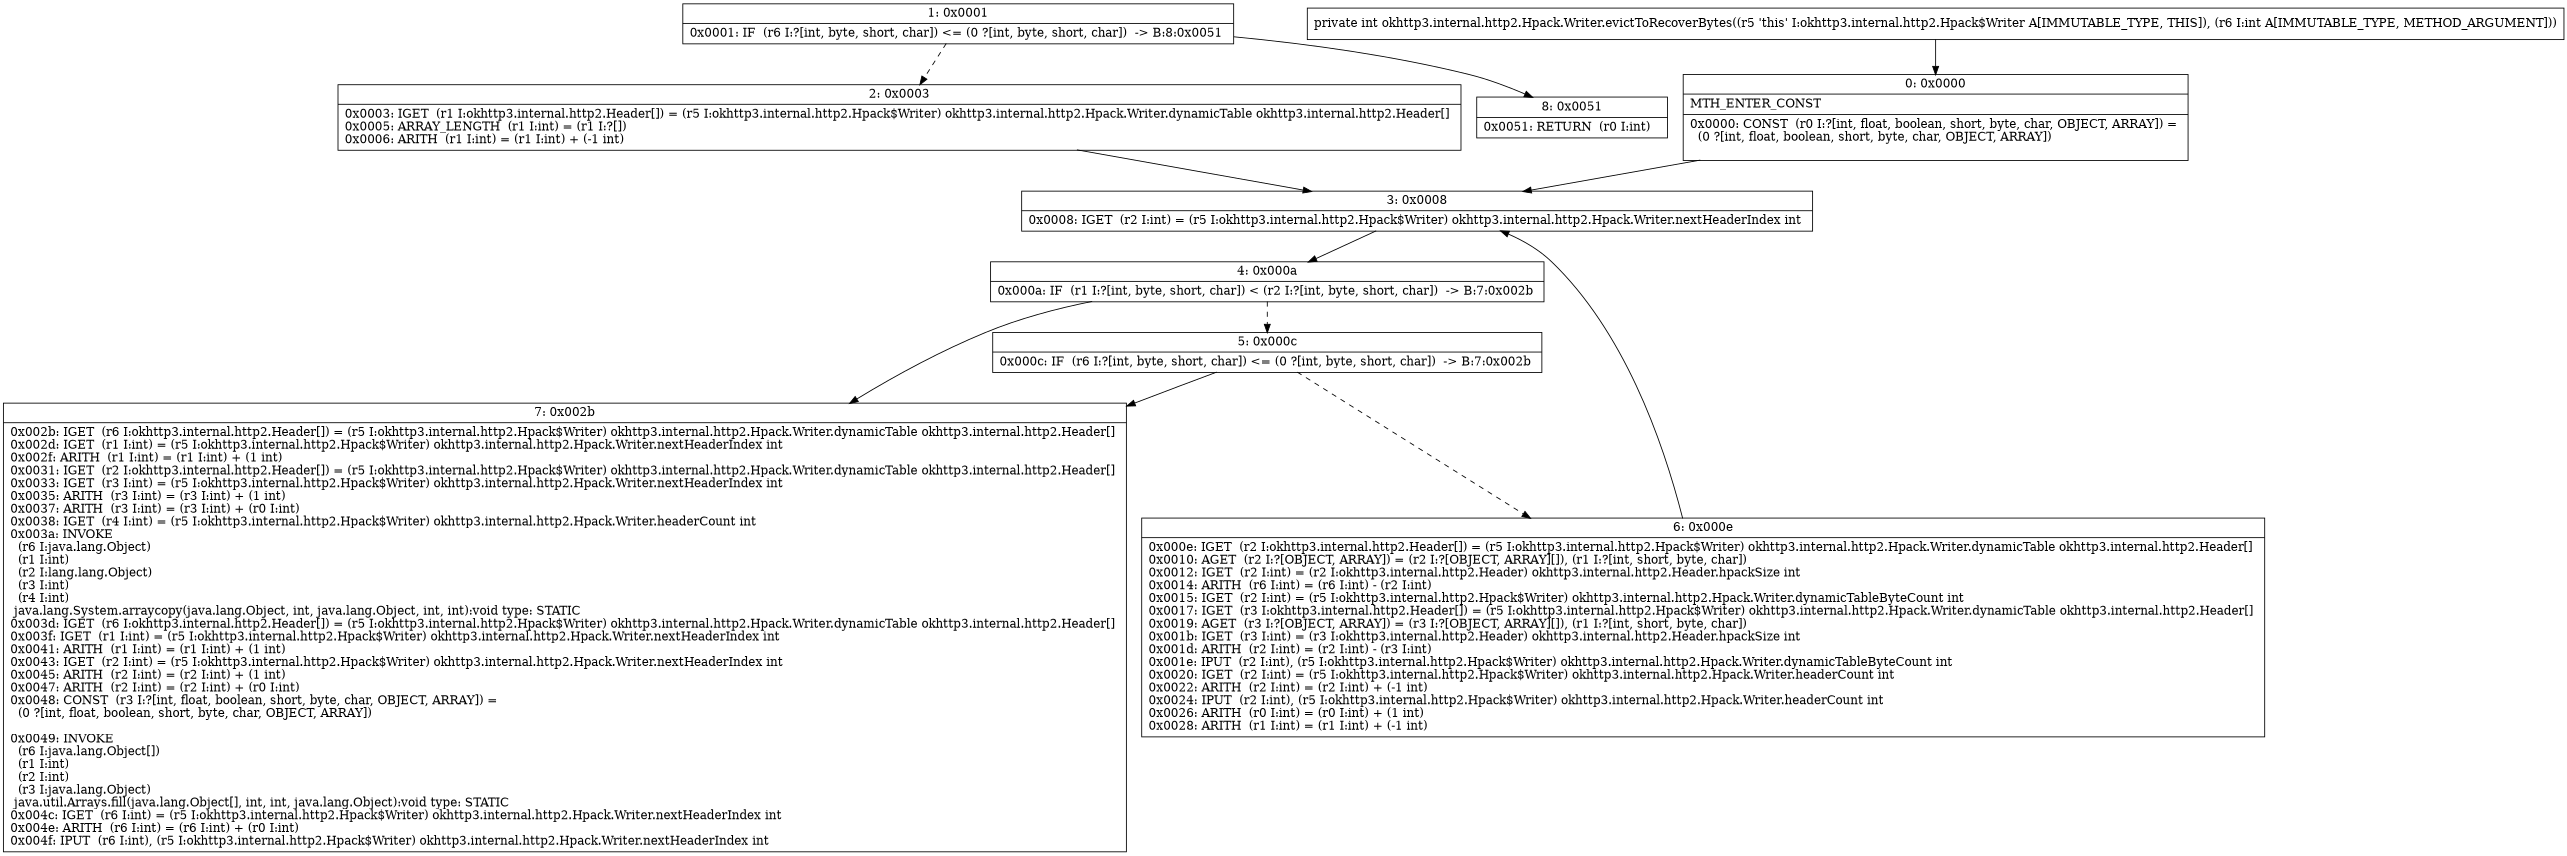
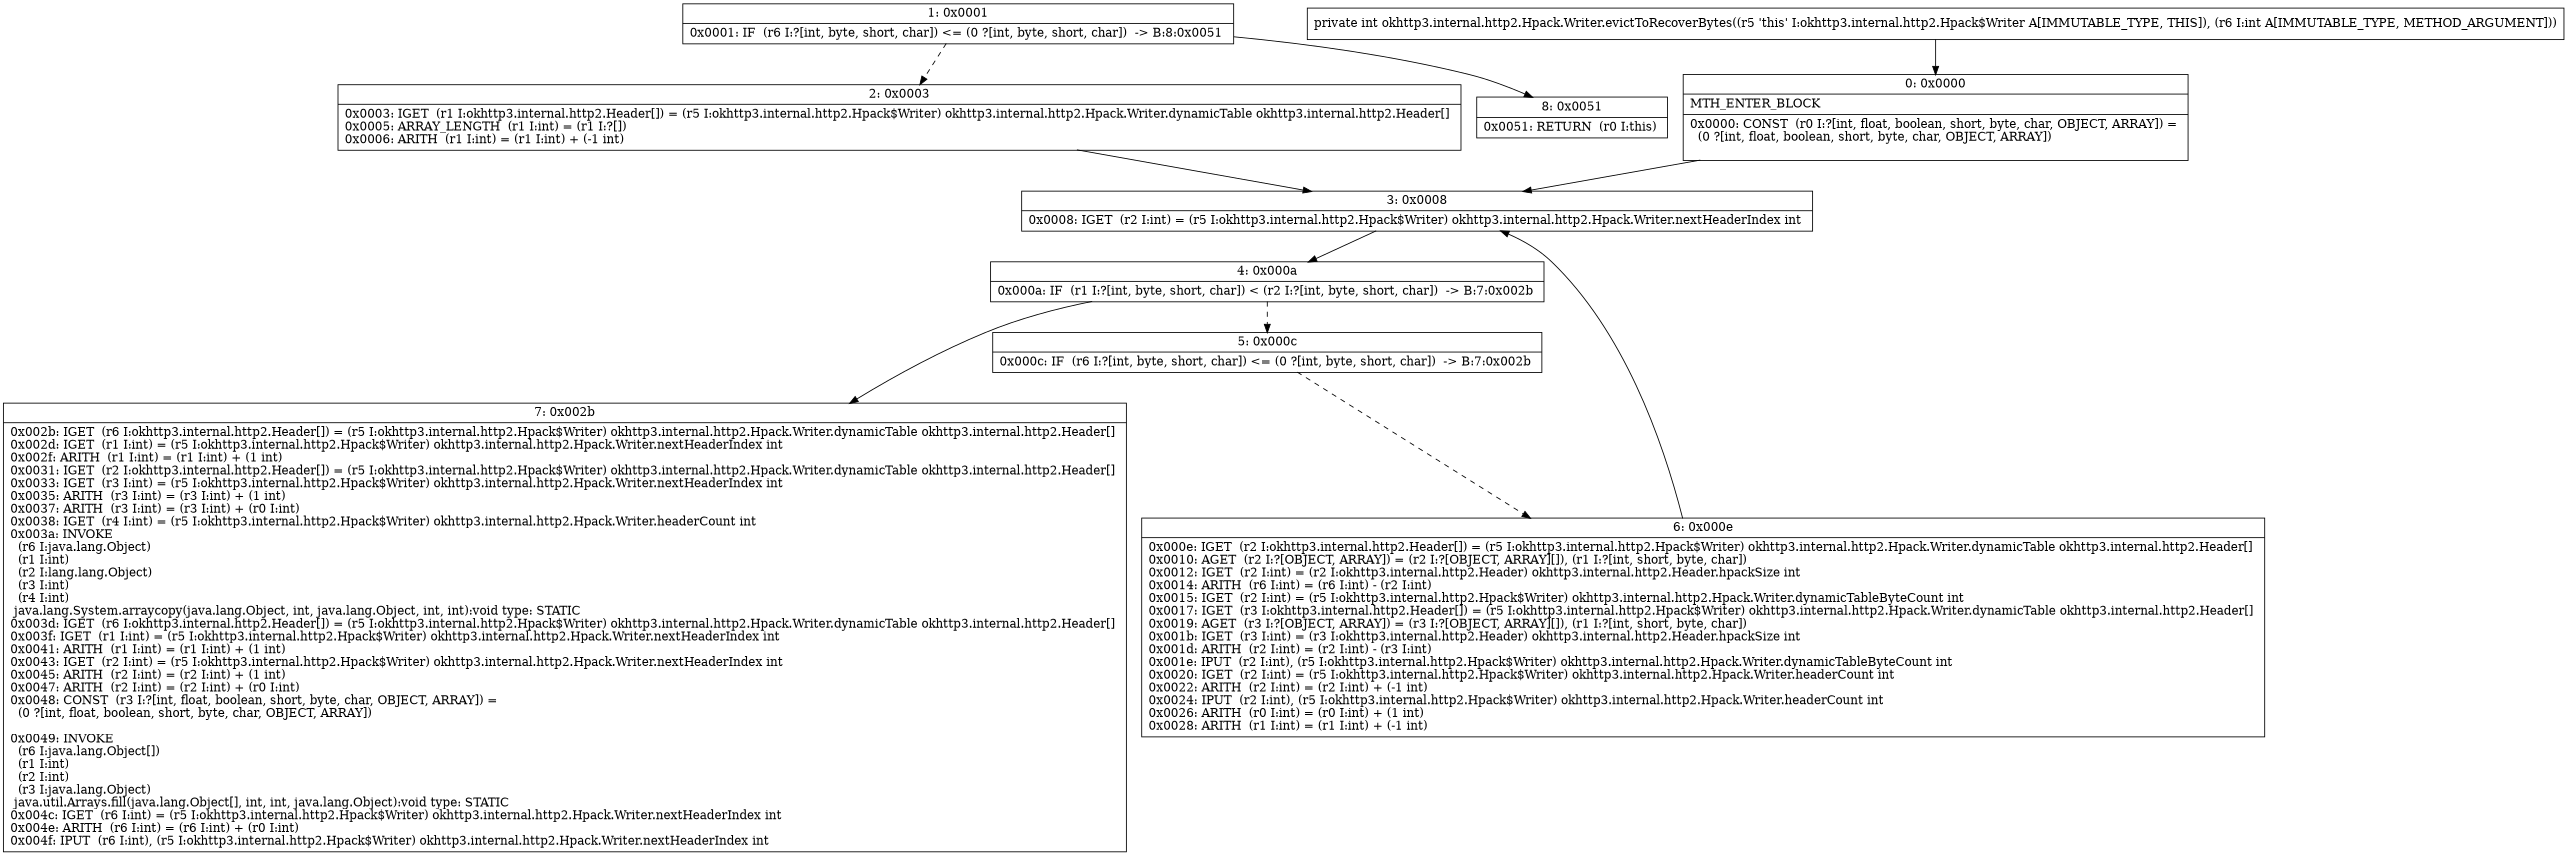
node "0: 0x0000": text "MTH_ENTER_CONST" -> "MTH_ENTER_BLOCK"
node "8: 0x0051": text "0x0051: RETURN  (r0 I:int)" -> "0x0051: RETURN  (r0 I:this)"
edge "5: 0x000c" -> "7: 0x002b": removed
